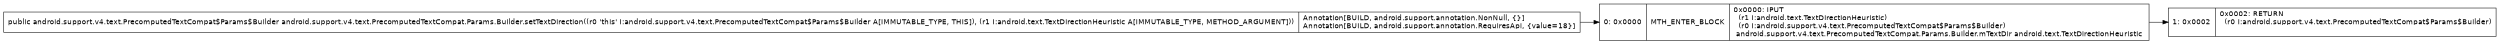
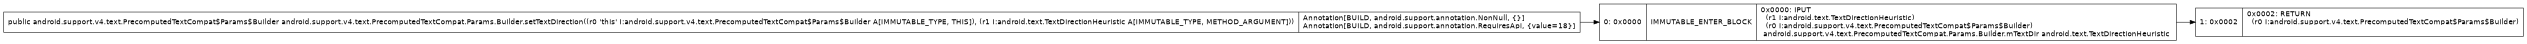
node "0: 0x0000": text "MTH_ENTER_BLOCK" -> "IMMUTABLE_ENTER_BLOCK"
